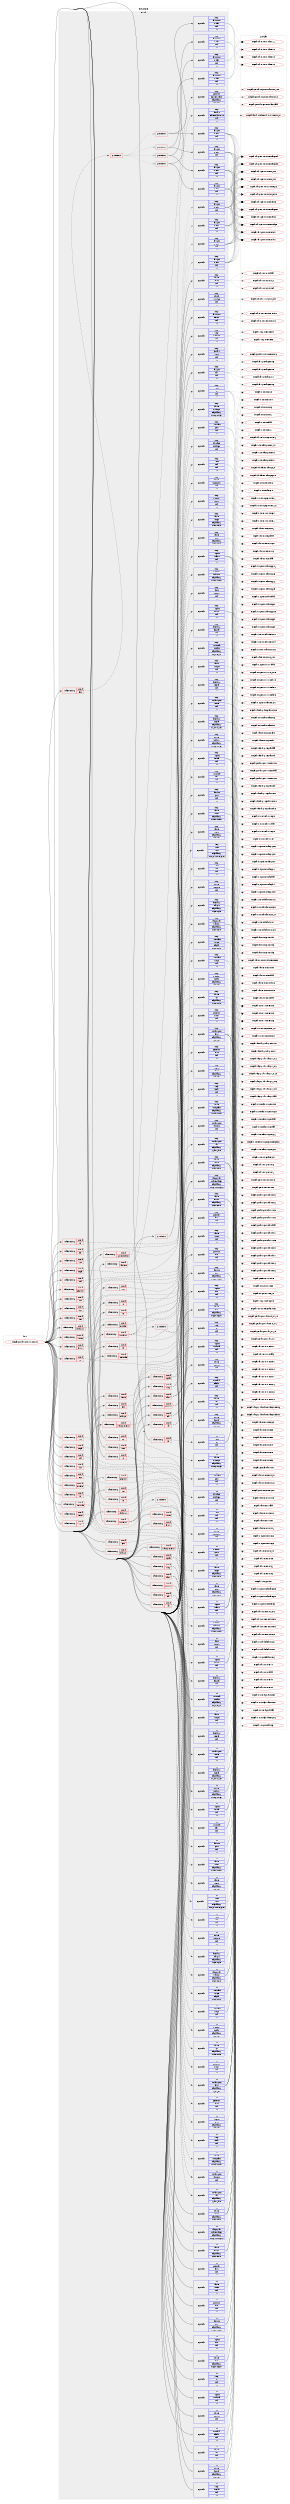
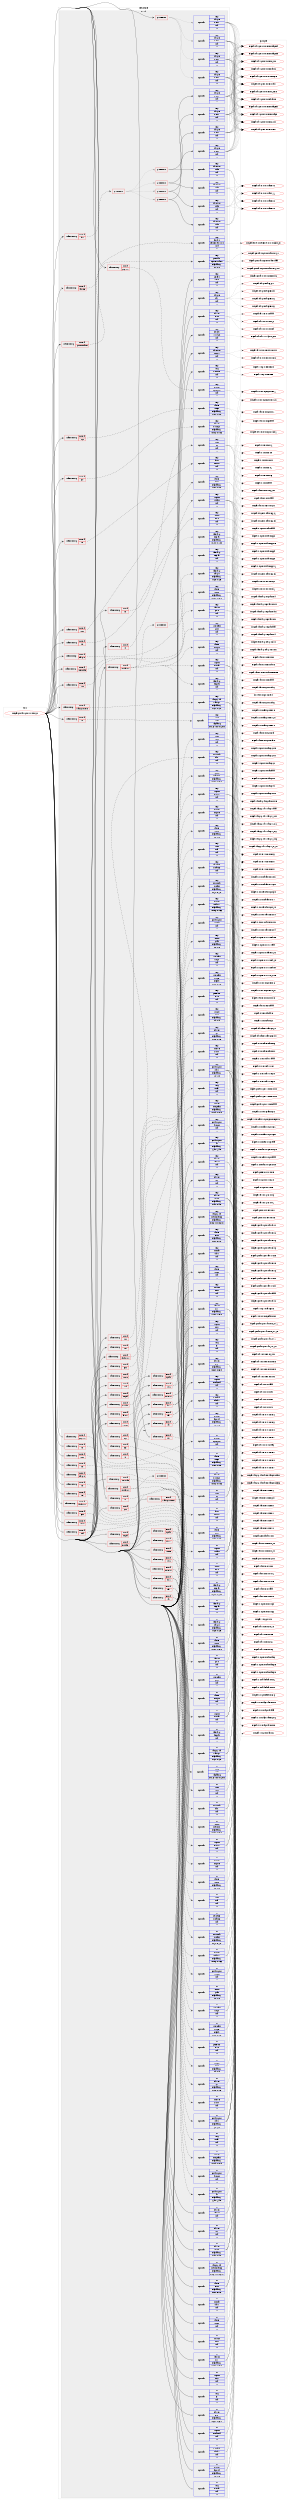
node "portage://net-libs/libssh-0.10.6": removed
node "portage://net-misc/radvd-2.19-r7": label "portage://net-misc/radvd-2.19-r7" -> "nbd://net-misc/radvd-2.19-r7"
